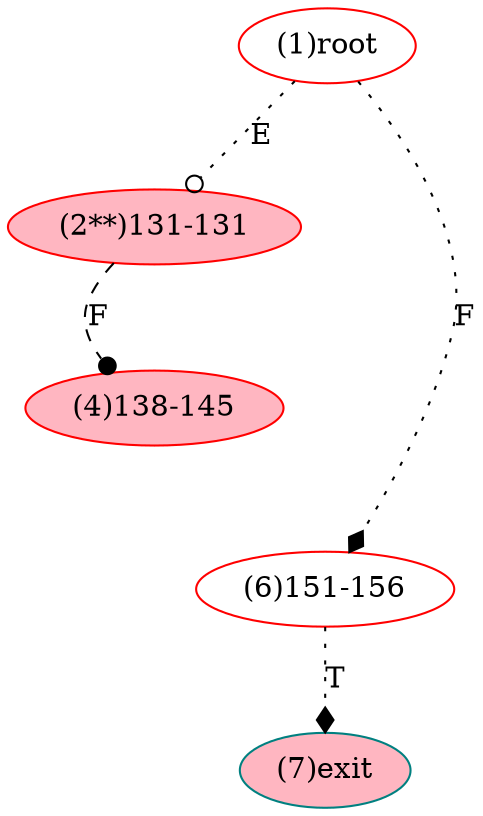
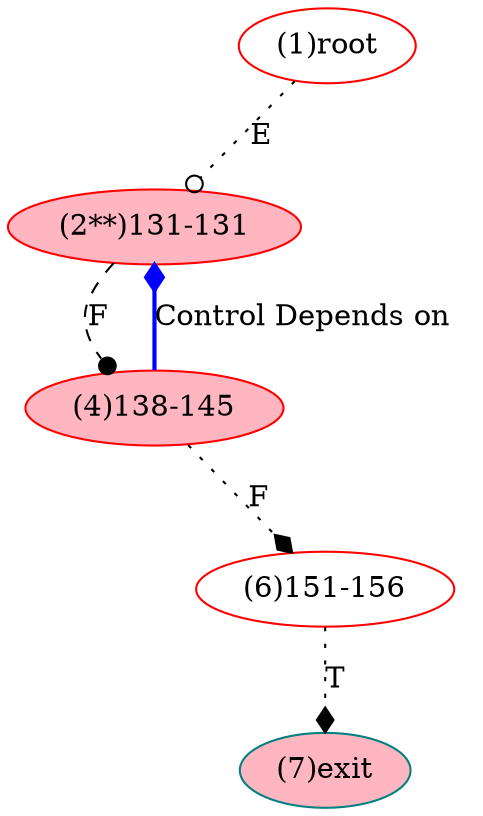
edge "(1)root" -> "(6)151-156": now "(4)138-145" -> "(6)151-156"
edge "(4)138-145" -> "(2**)131-131": added, label "Control Depends on"
